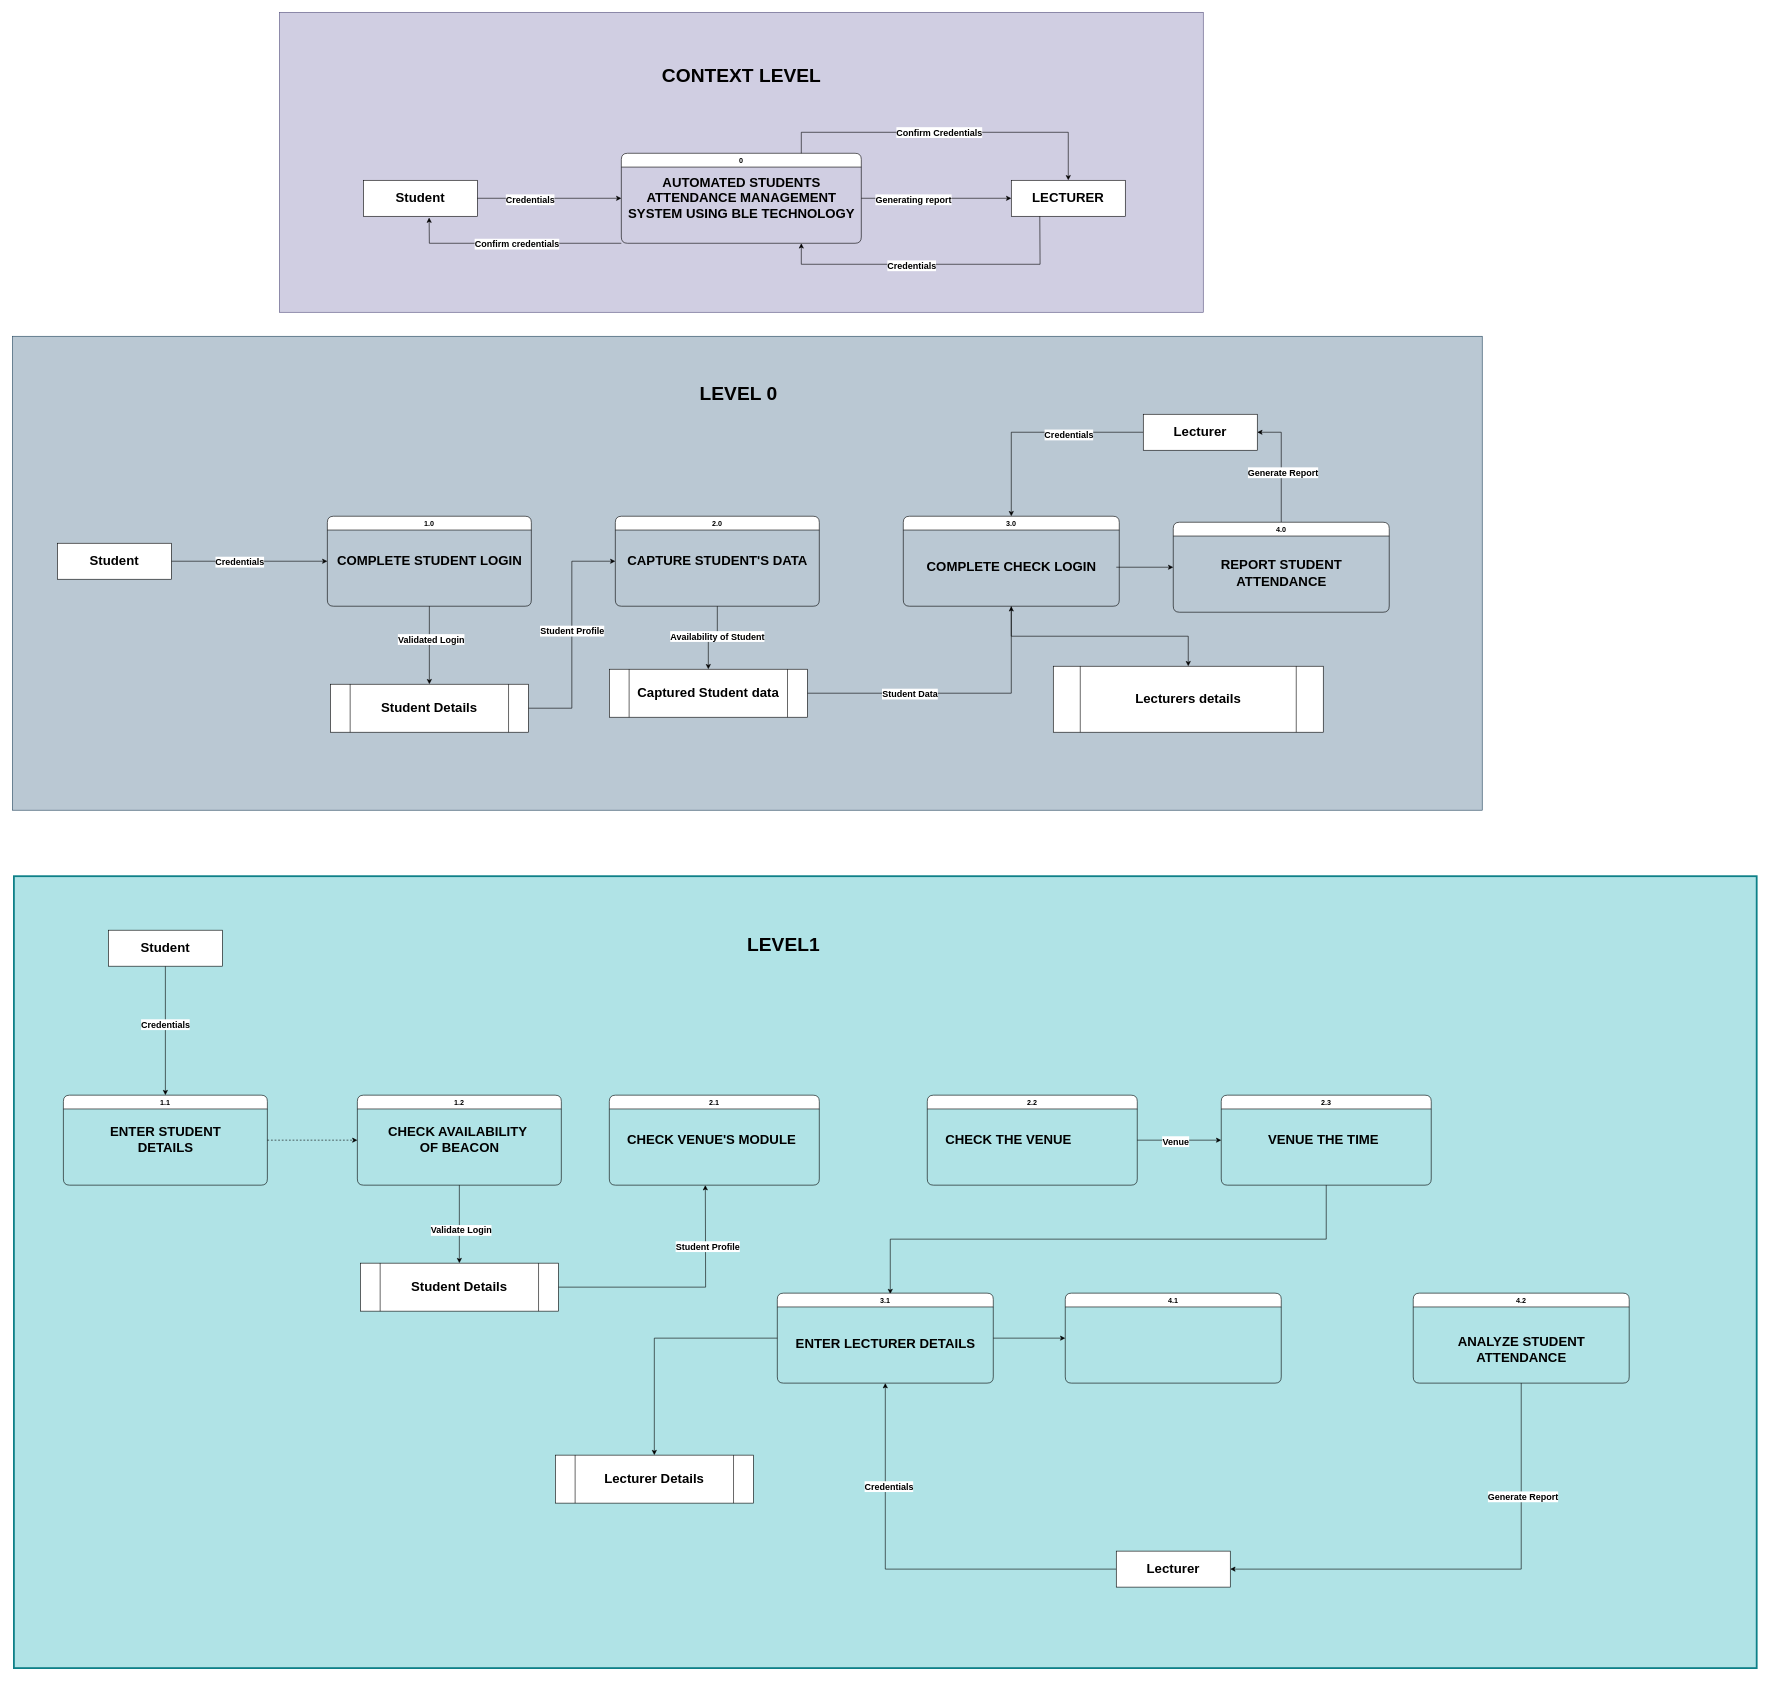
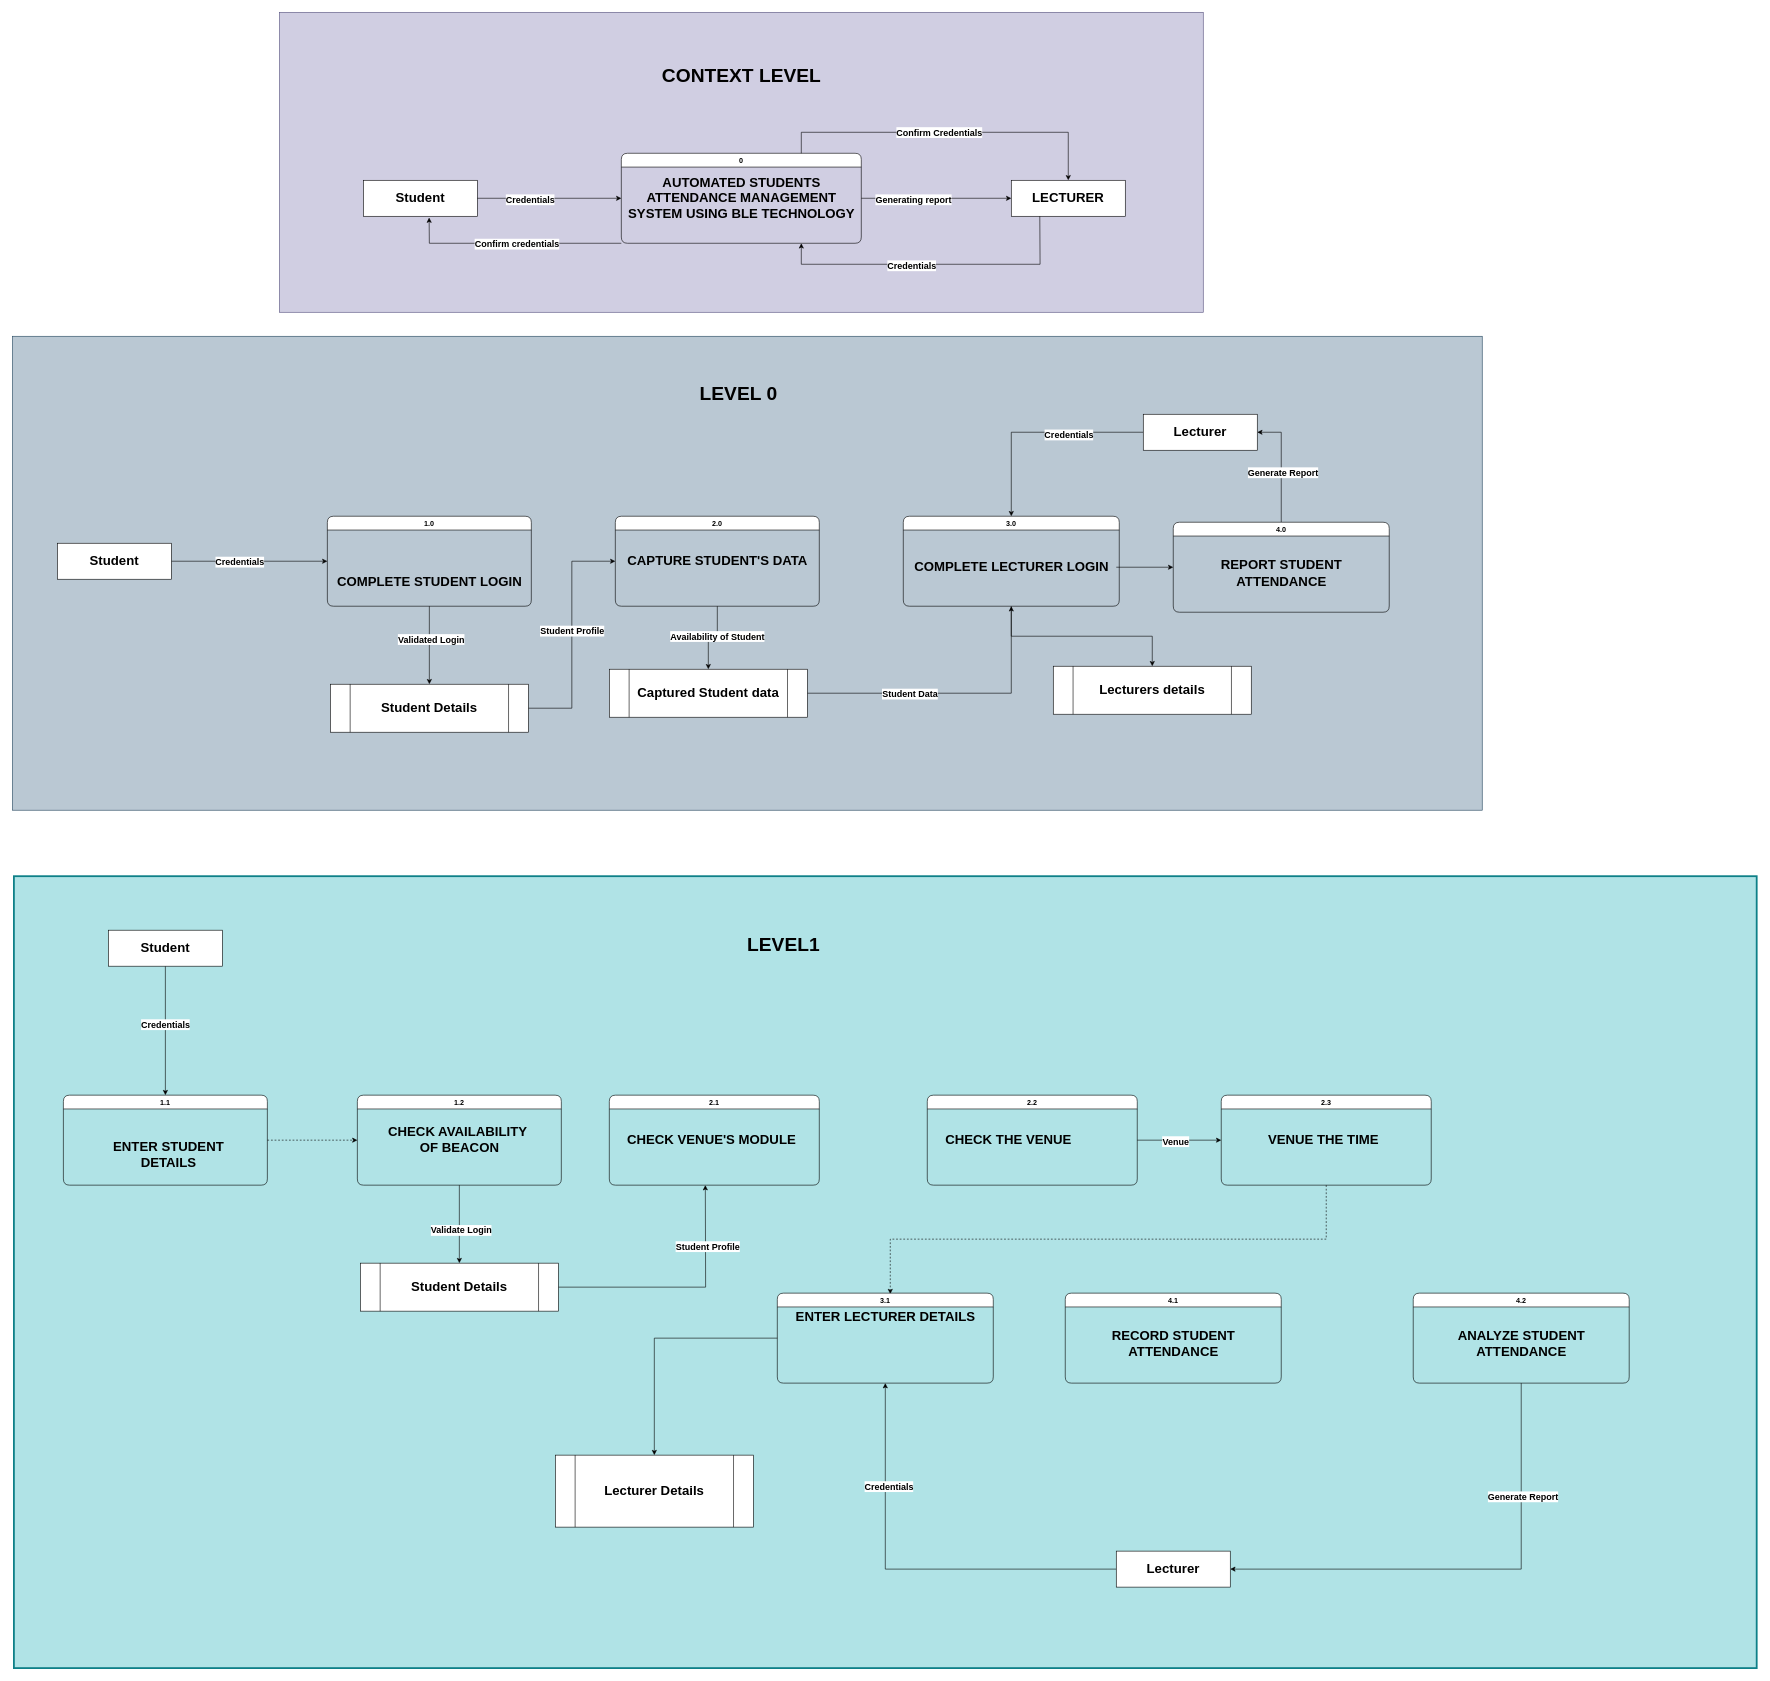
node "COMPLETE STUDENT LOGIN": moved (429, 561) -> (429, 582)
node "COMPLETE CHECK LOGIN": label "COMPLETE CHECK LOGIN" -> "COMPLETE LECTURER LOGIN"
node "Lecturers details": size 270x66 -> 198x48
node "ENTER STUDENT DETAILS": moved (165, 1140) -> (168, 1155)
edge "2.3" -> "3.1": style solid -> dashed
edge "3.1" -> "4.1": removed
node "ENTER LECTURER DETAILS": moved (885, 1344) -> (885, 1317)
node "RECORD STUDENT ATTENDANCE": added
node "ANALYZE STUDENT ATTENDANCE": moved (1521, 1350) -> (1521, 1344)
node "Lecturer Details": size 198x48 -> 198x72
